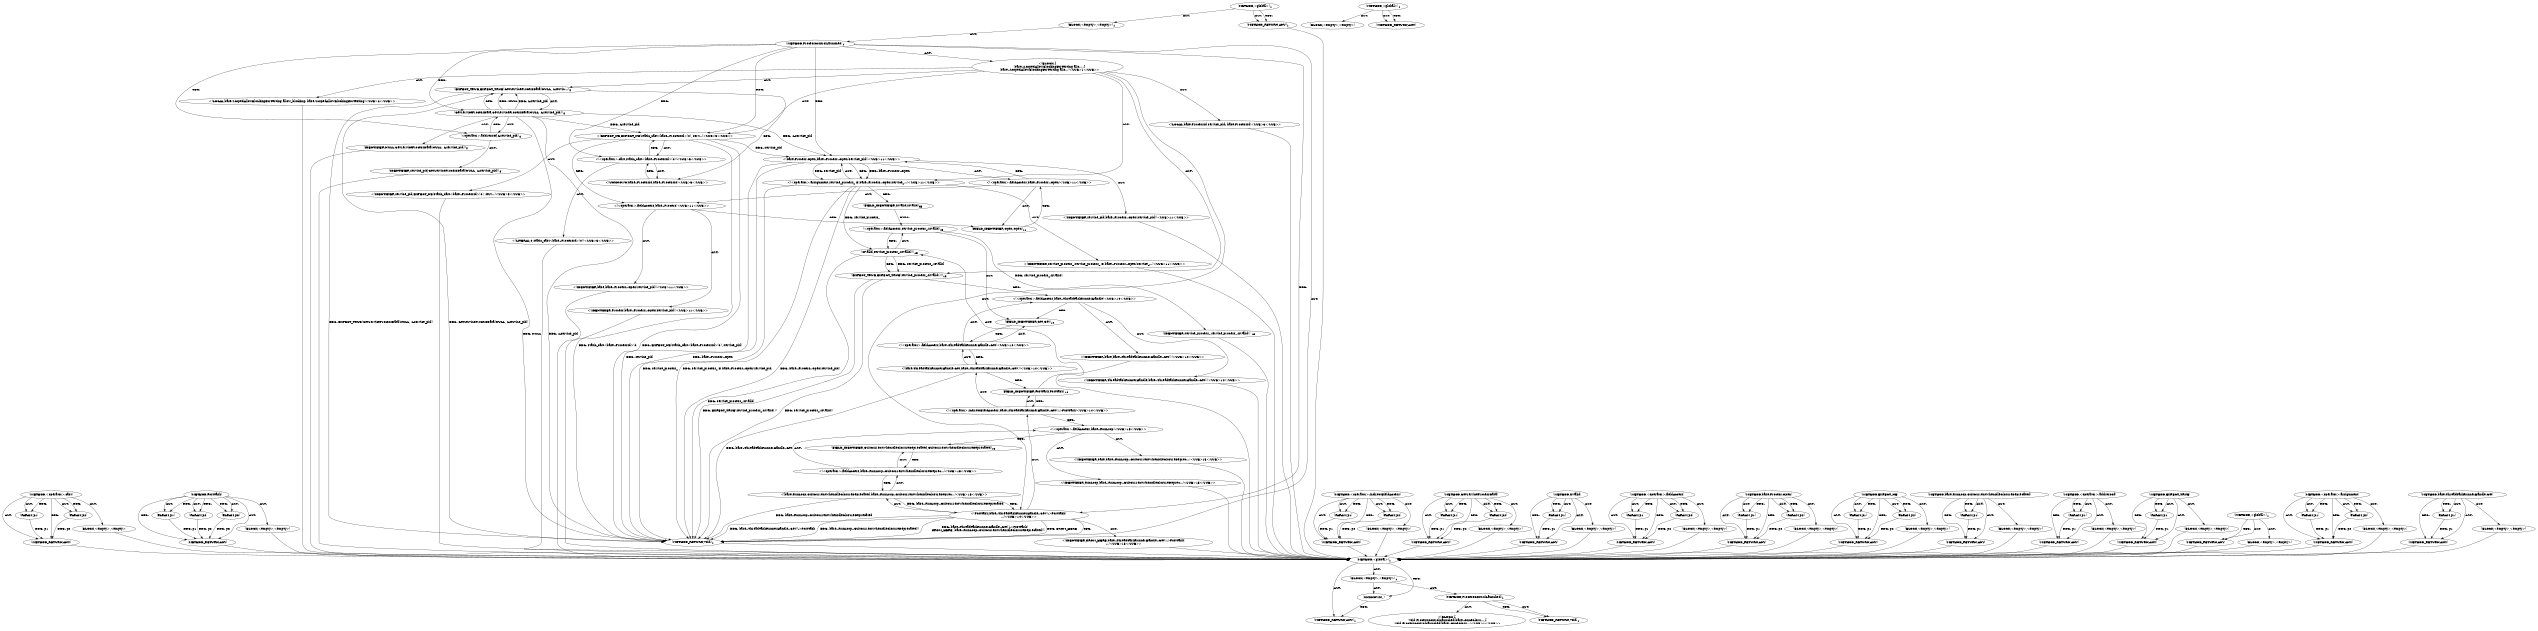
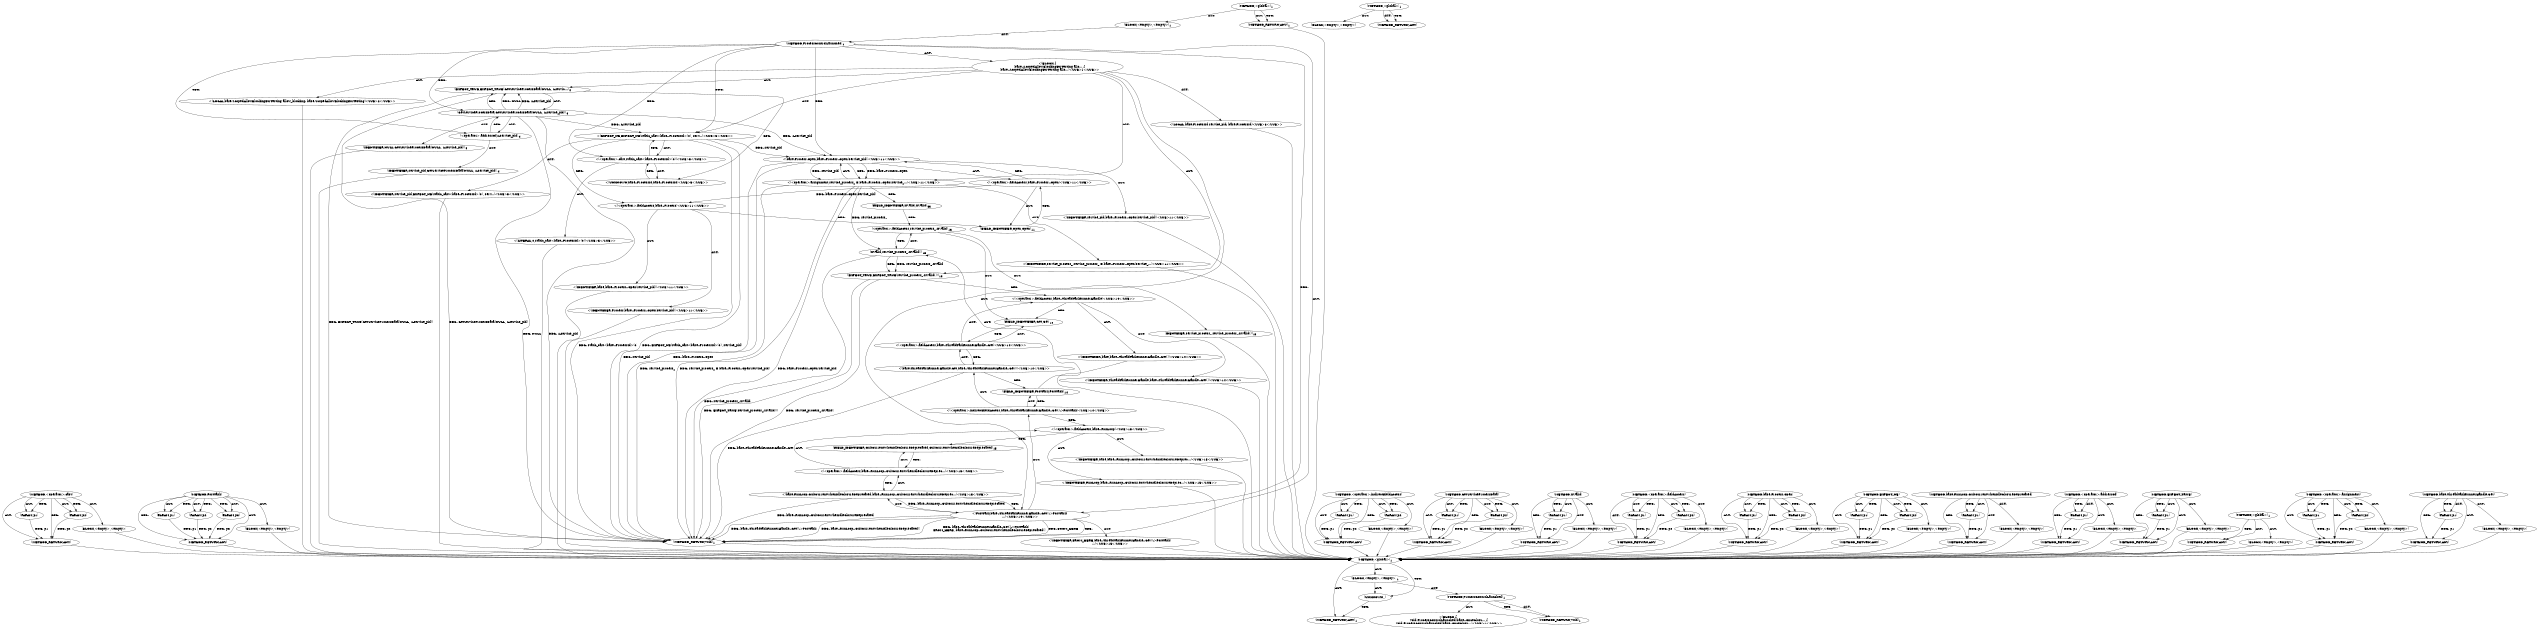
edge "<(<operator>.fieldAccess,base::Process::Open)<SUB>11</SUB>>" -> "<(<operator>.fieldAccess,base::Process)<SUB>11</SUB>>": label "AST: " -> "DDG: base::Process::Open(service_pid)"
edge "(FIELD_IDENTIFIER,IsValid,IsValid)" -> "(<operator>.fieldAccess,service_process_.IsValid)": label "NULL: " -> "CFG: "
edge "(<operator>.fieldAccess,service_process_.IsValid)" -> "(IDENTIFIER,service_process_,service_process_.IsValid())": label "DDG: service_process_.IsValid()" -> "AST: "
